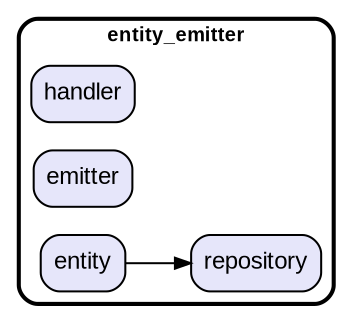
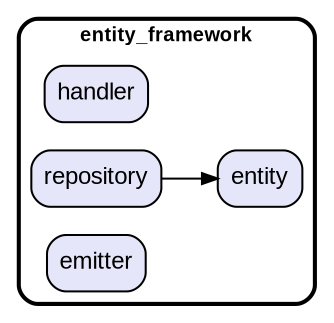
cluster "entity_emitter": label "entity_emitter" -> "entity_framework"
edge "entity" -> "repository": reversed
